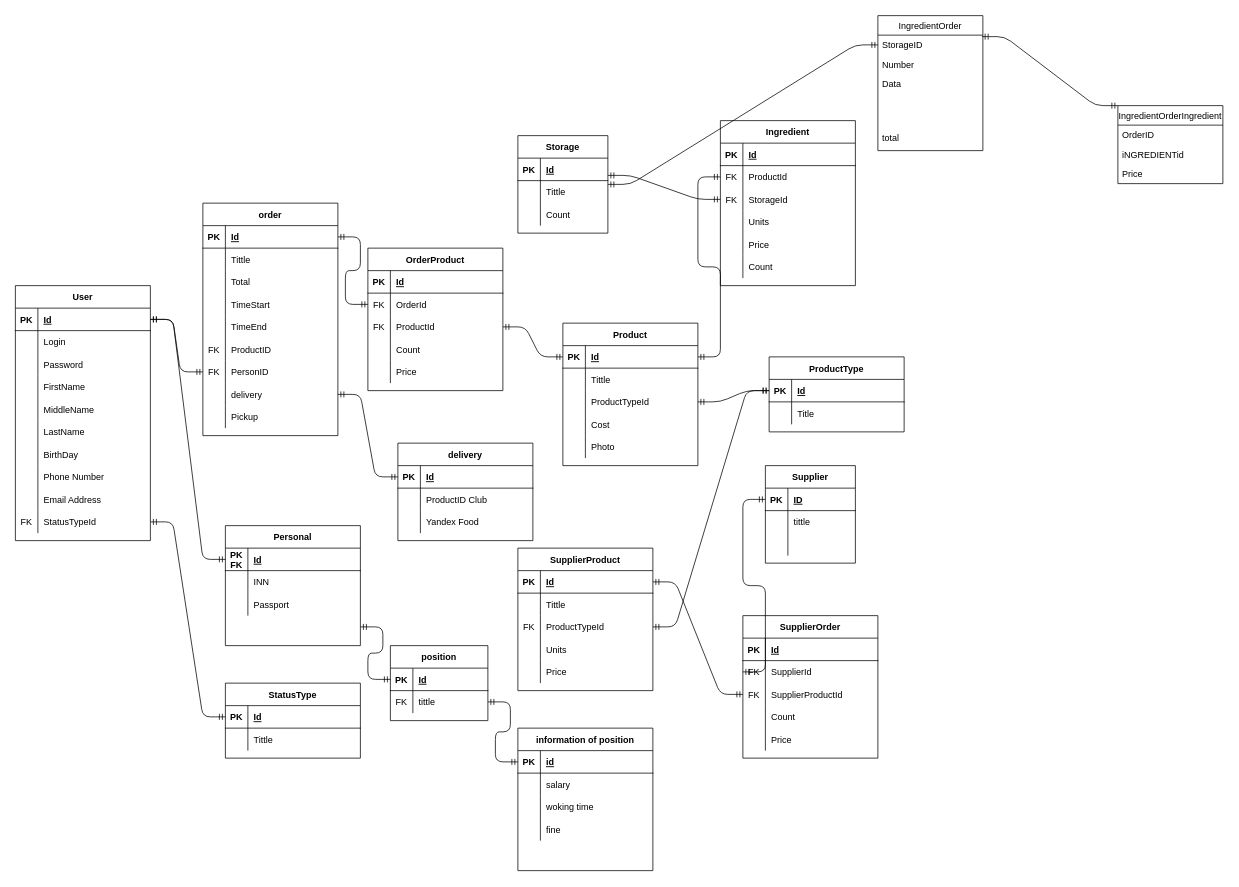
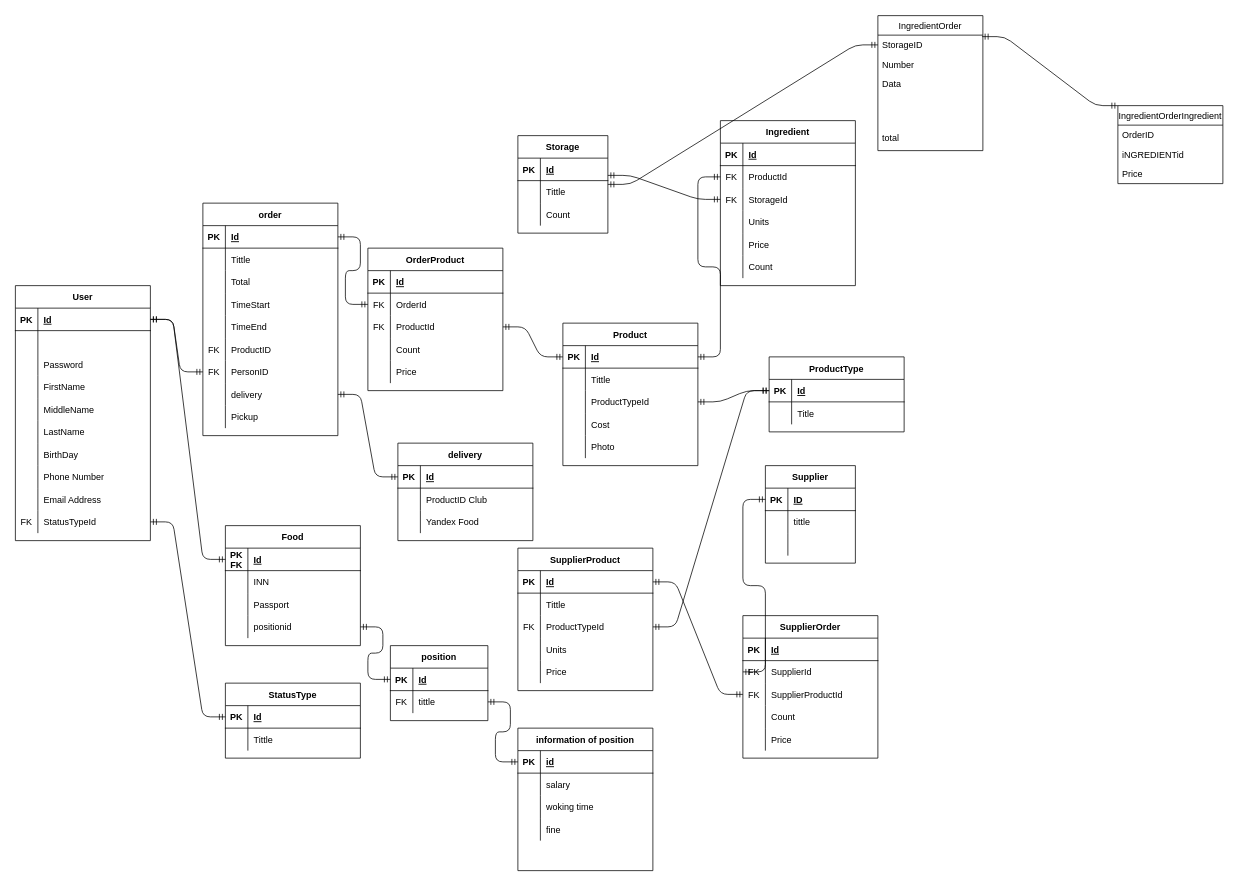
node "Login": removed
node "Personal": label "Personal" -> "Food"
node "positionid": added
